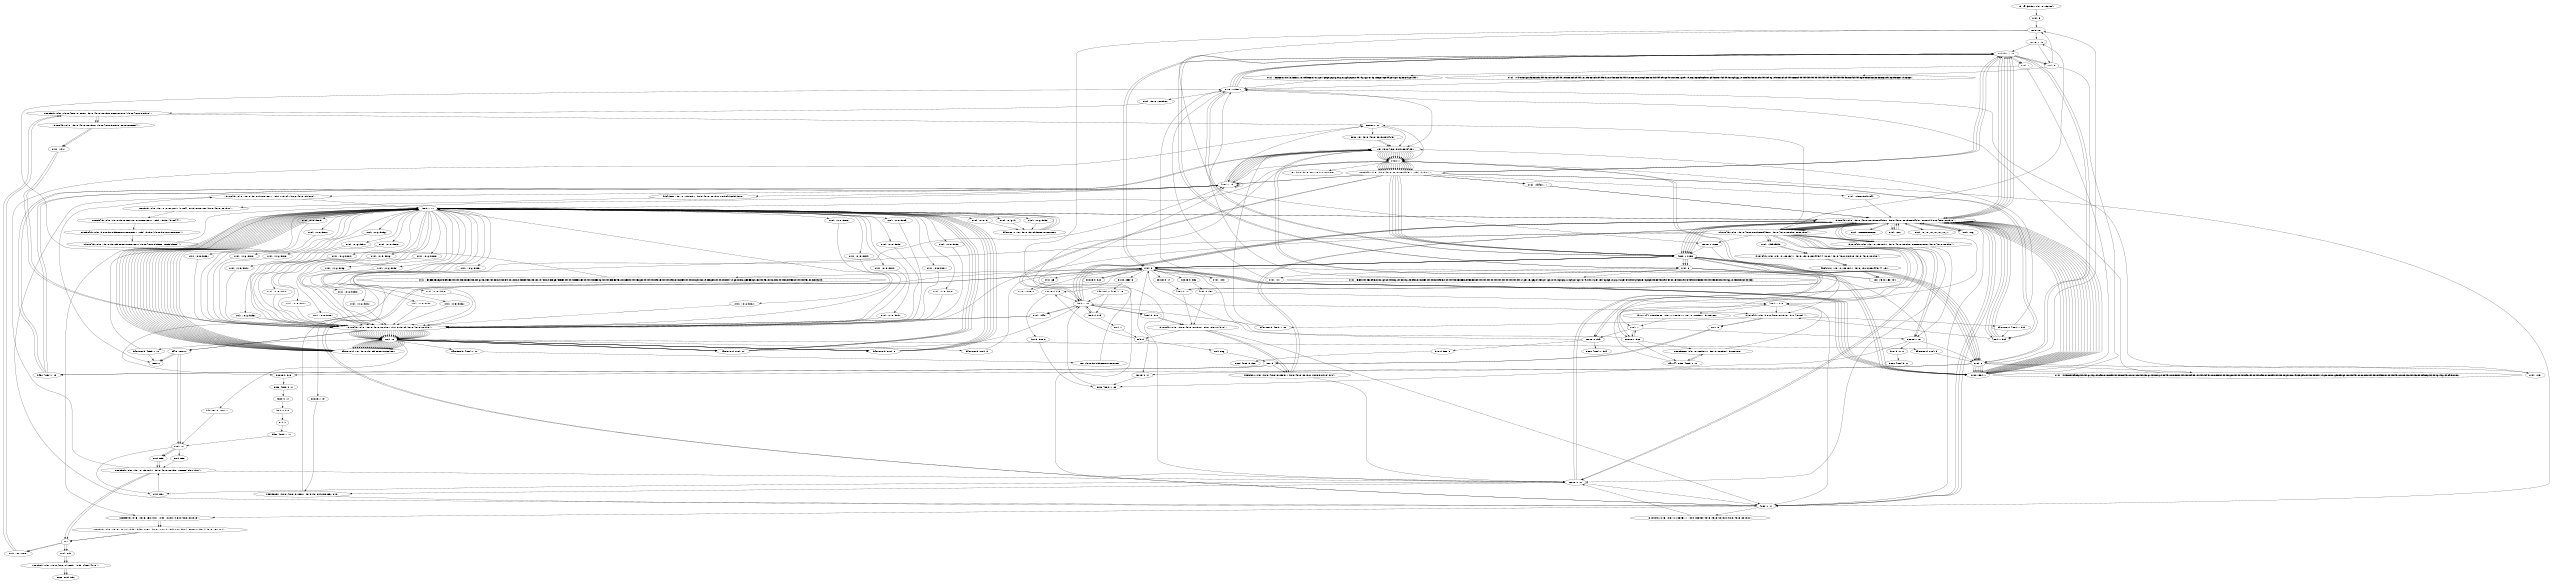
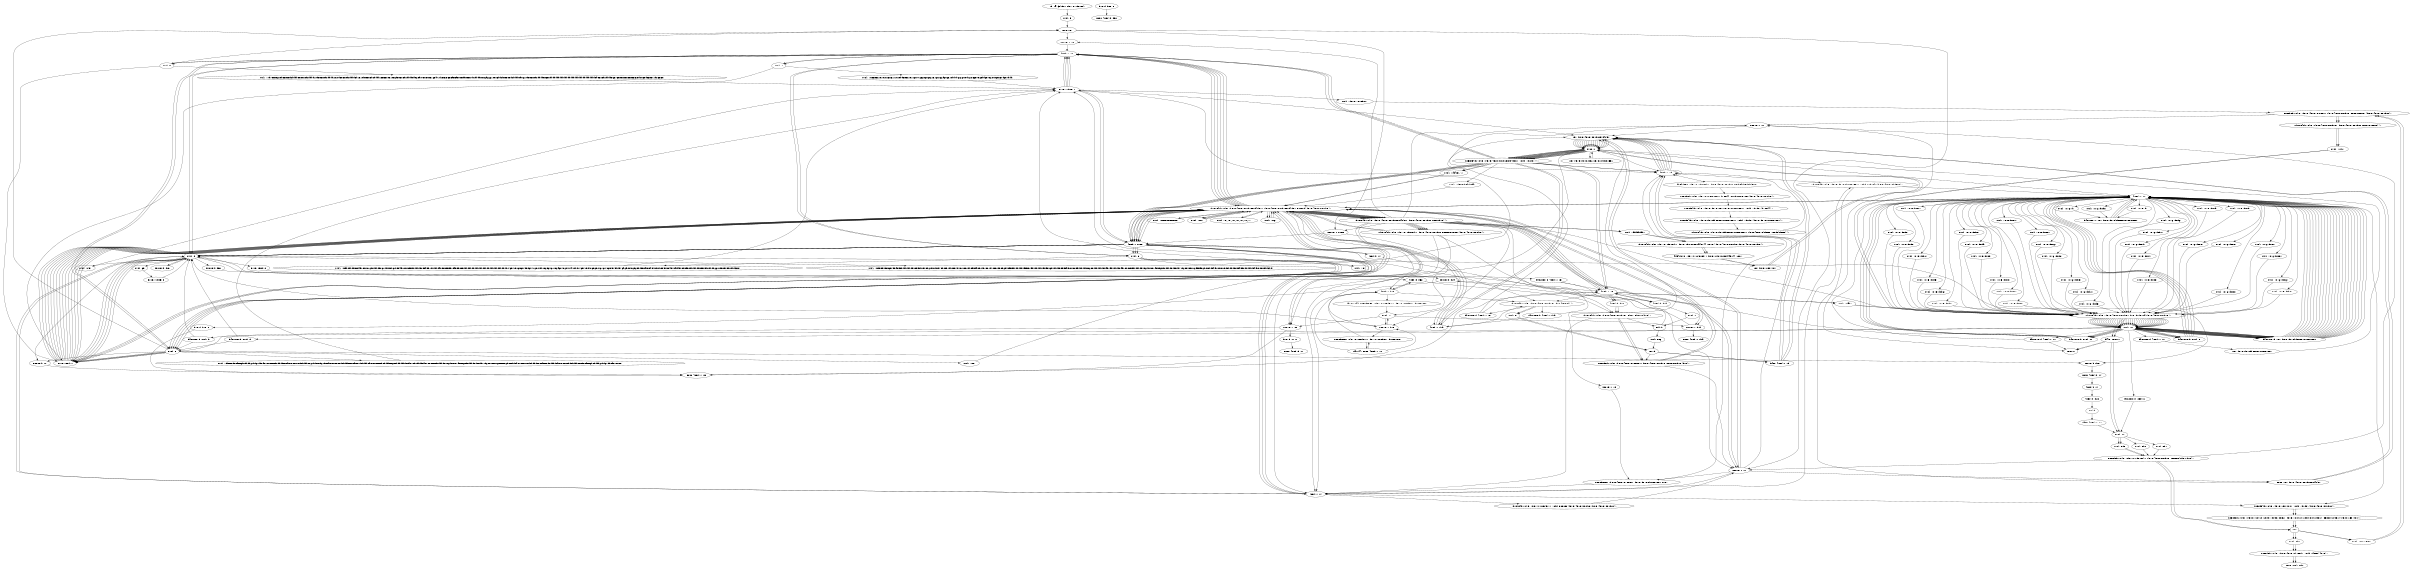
edge "store.r r2" -> "push 3": removed
node "println.r r2": label "println.r r2" -> "load.r r2"
edge "store.r r4" -> "dup1.r": now "new java.io.ByteArrayInputStream" -> "dup1.r"
node "store.i r7": removed
edge "load.r i48" -> "load.i i52": added
edge "store.r i49" -> "inc.i i52 1": removed
edge "ifcmpne.i push 0" -> "push 1": added
edge "store.r i48" -> "ifnull goto load.r r4": reversed
edge "store.r r7" -> "push 304": now "store.r r7" -> "goto new java.lang.StringBuilder"
